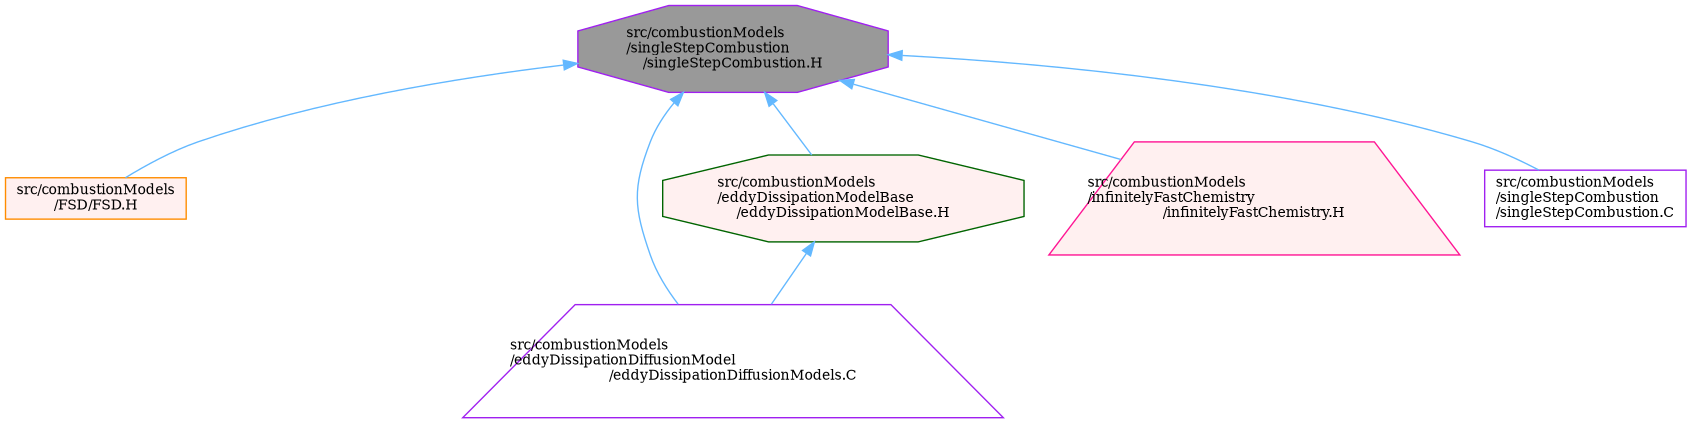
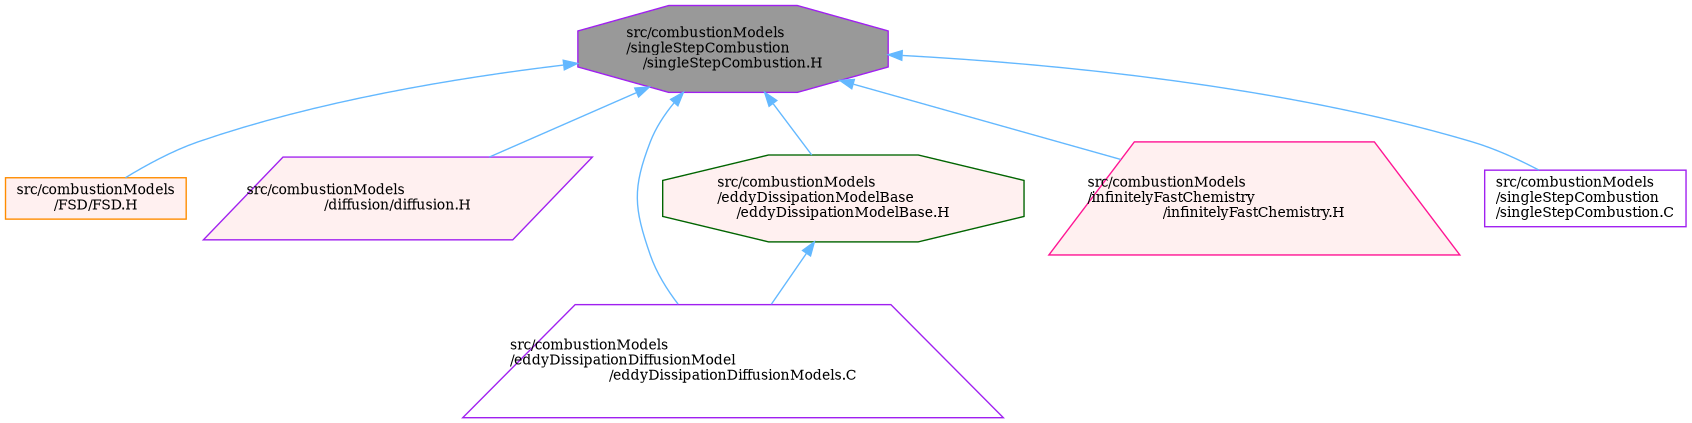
node "src/combustionModels /diffusion/diffusion.H": added
